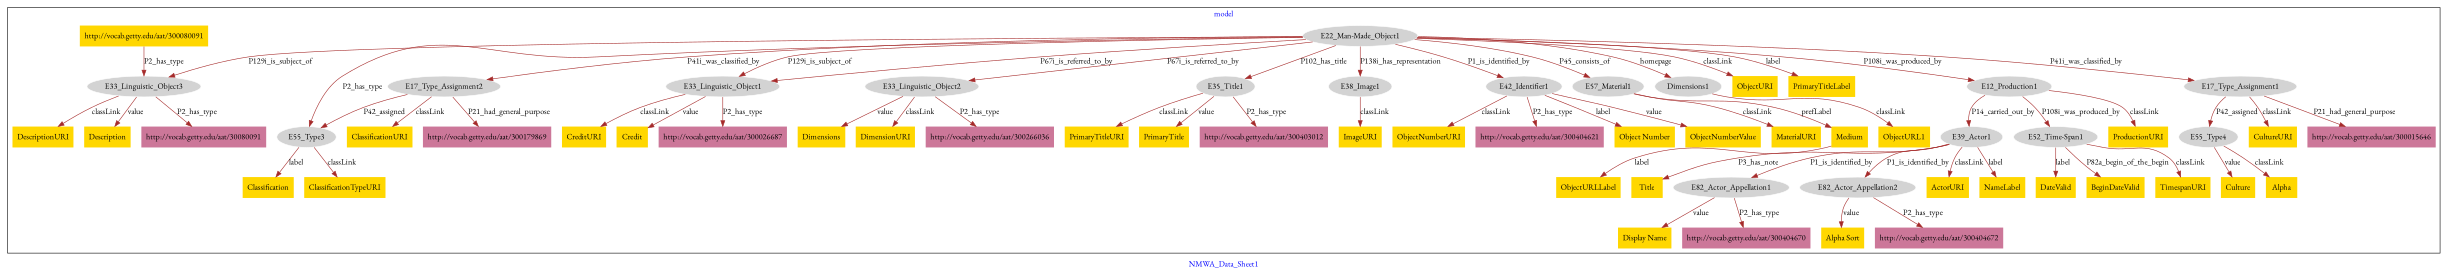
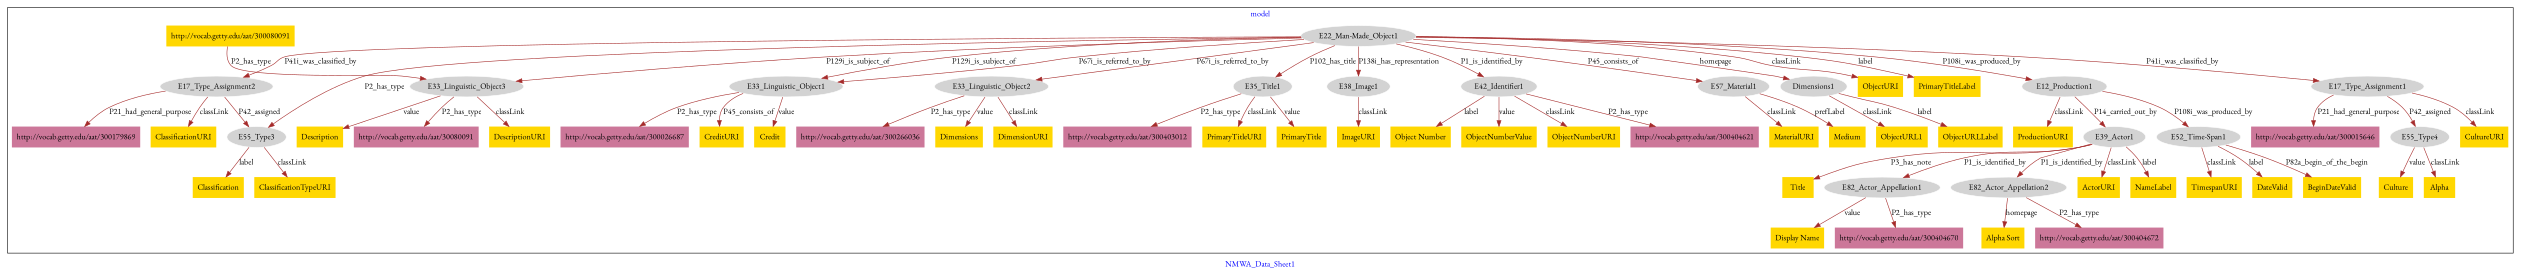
edge "E33_Linguistic_Object1" -> "CreditURI": label "classLink" -> "P45_consists_of"
edge "Medium" -> "ObjectURLLabel": now "Dimensions1" -> "ObjectURLLabel"
edge "E82_Actor_Appellation2" -> "Alpha Sort": label "value" -> "homepage"
